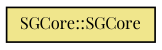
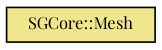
node "SGCore::SGCore": label "SGCore::SGCore" -> "SGCore::Mesh"
